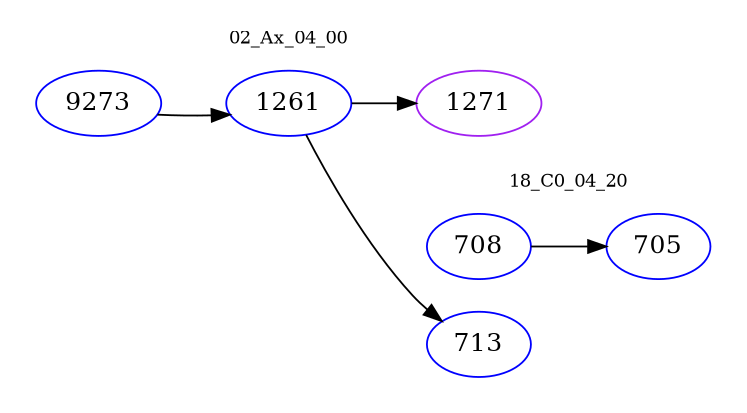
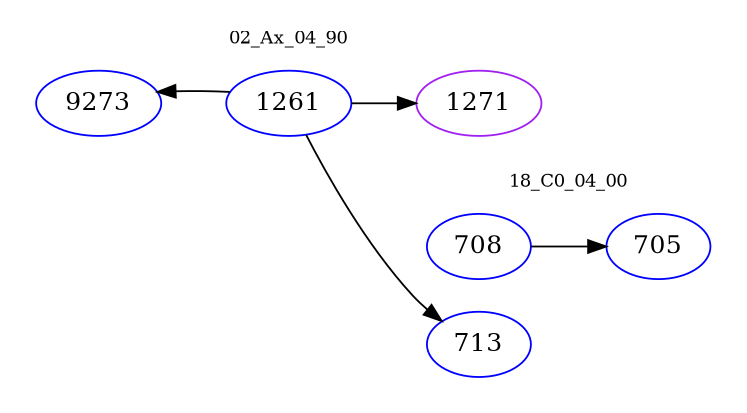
cluster "02_Ax_04_00": label "02_Ax_04_00" -> "02_Ax_04_90"
edge "9273" -> "1261": reversed
cluster "18_C0_04_20": label "18_C0_04_20" -> "18_C0_04_00"
